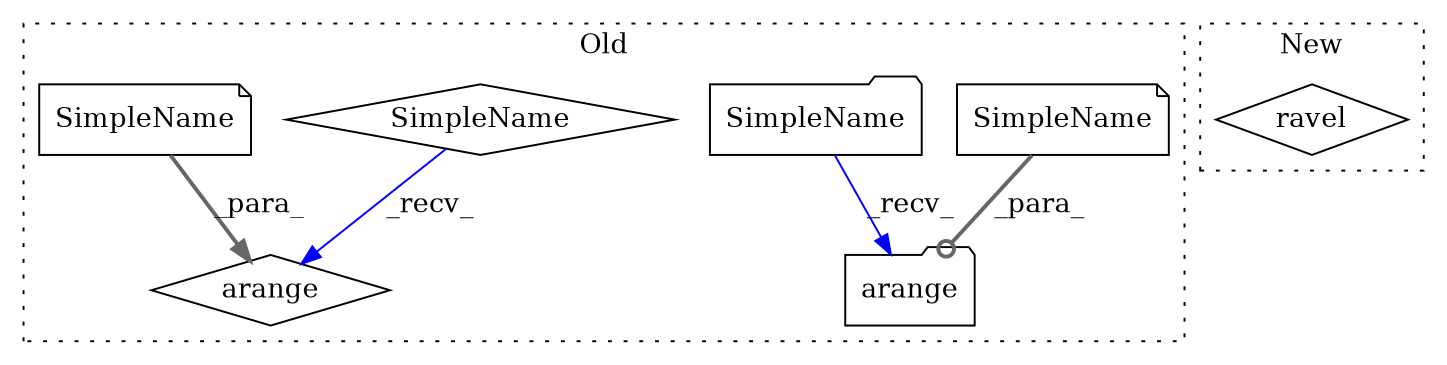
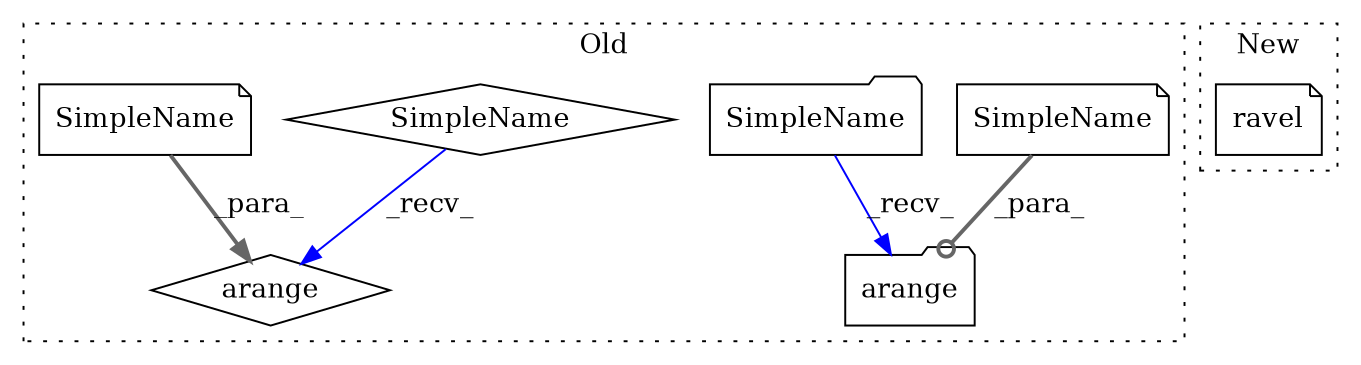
node "ravel": shape diamond -> note
